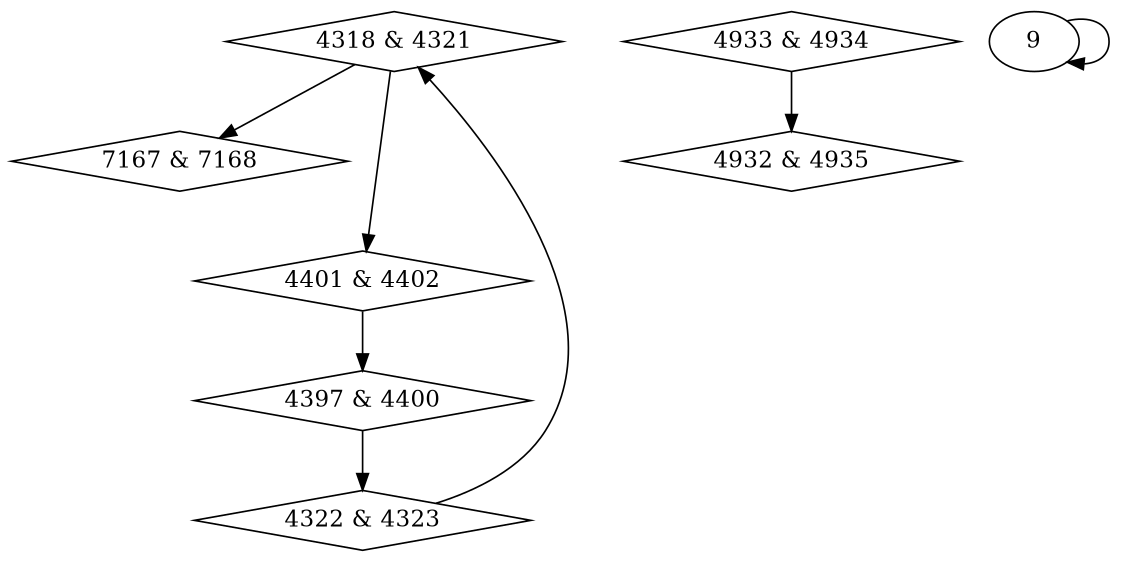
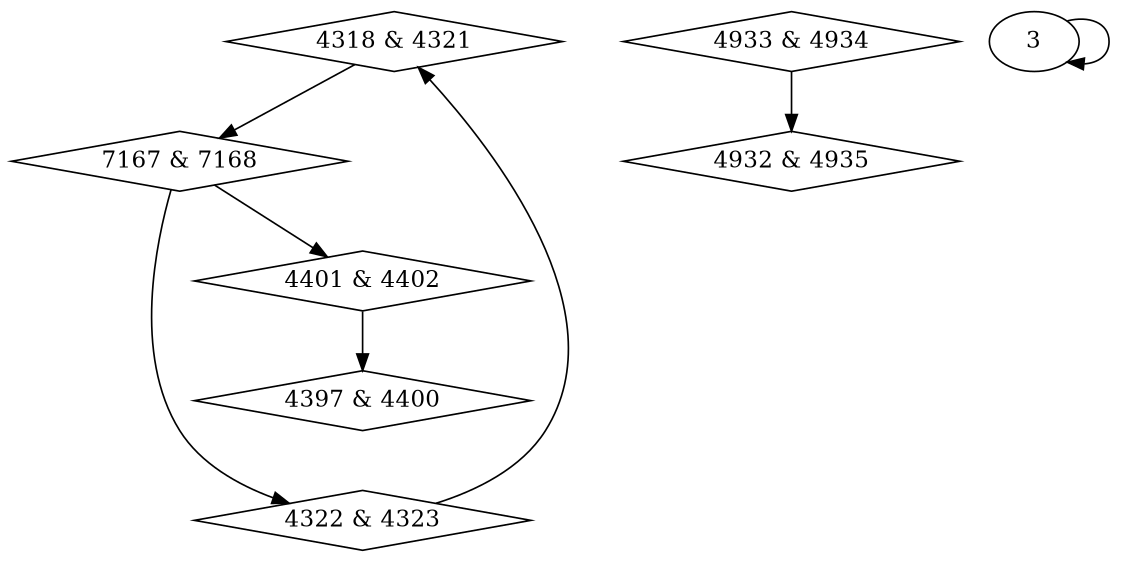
node "9": label "9" -> "3"
edge "4318 & 4321" -> "4401 & 4402": now "7167 & 7168" -> "4401 & 4402"
edge "4397 & 4400" -> "4322 & 4323": now "7167 & 7168" -> "4322 & 4323"
